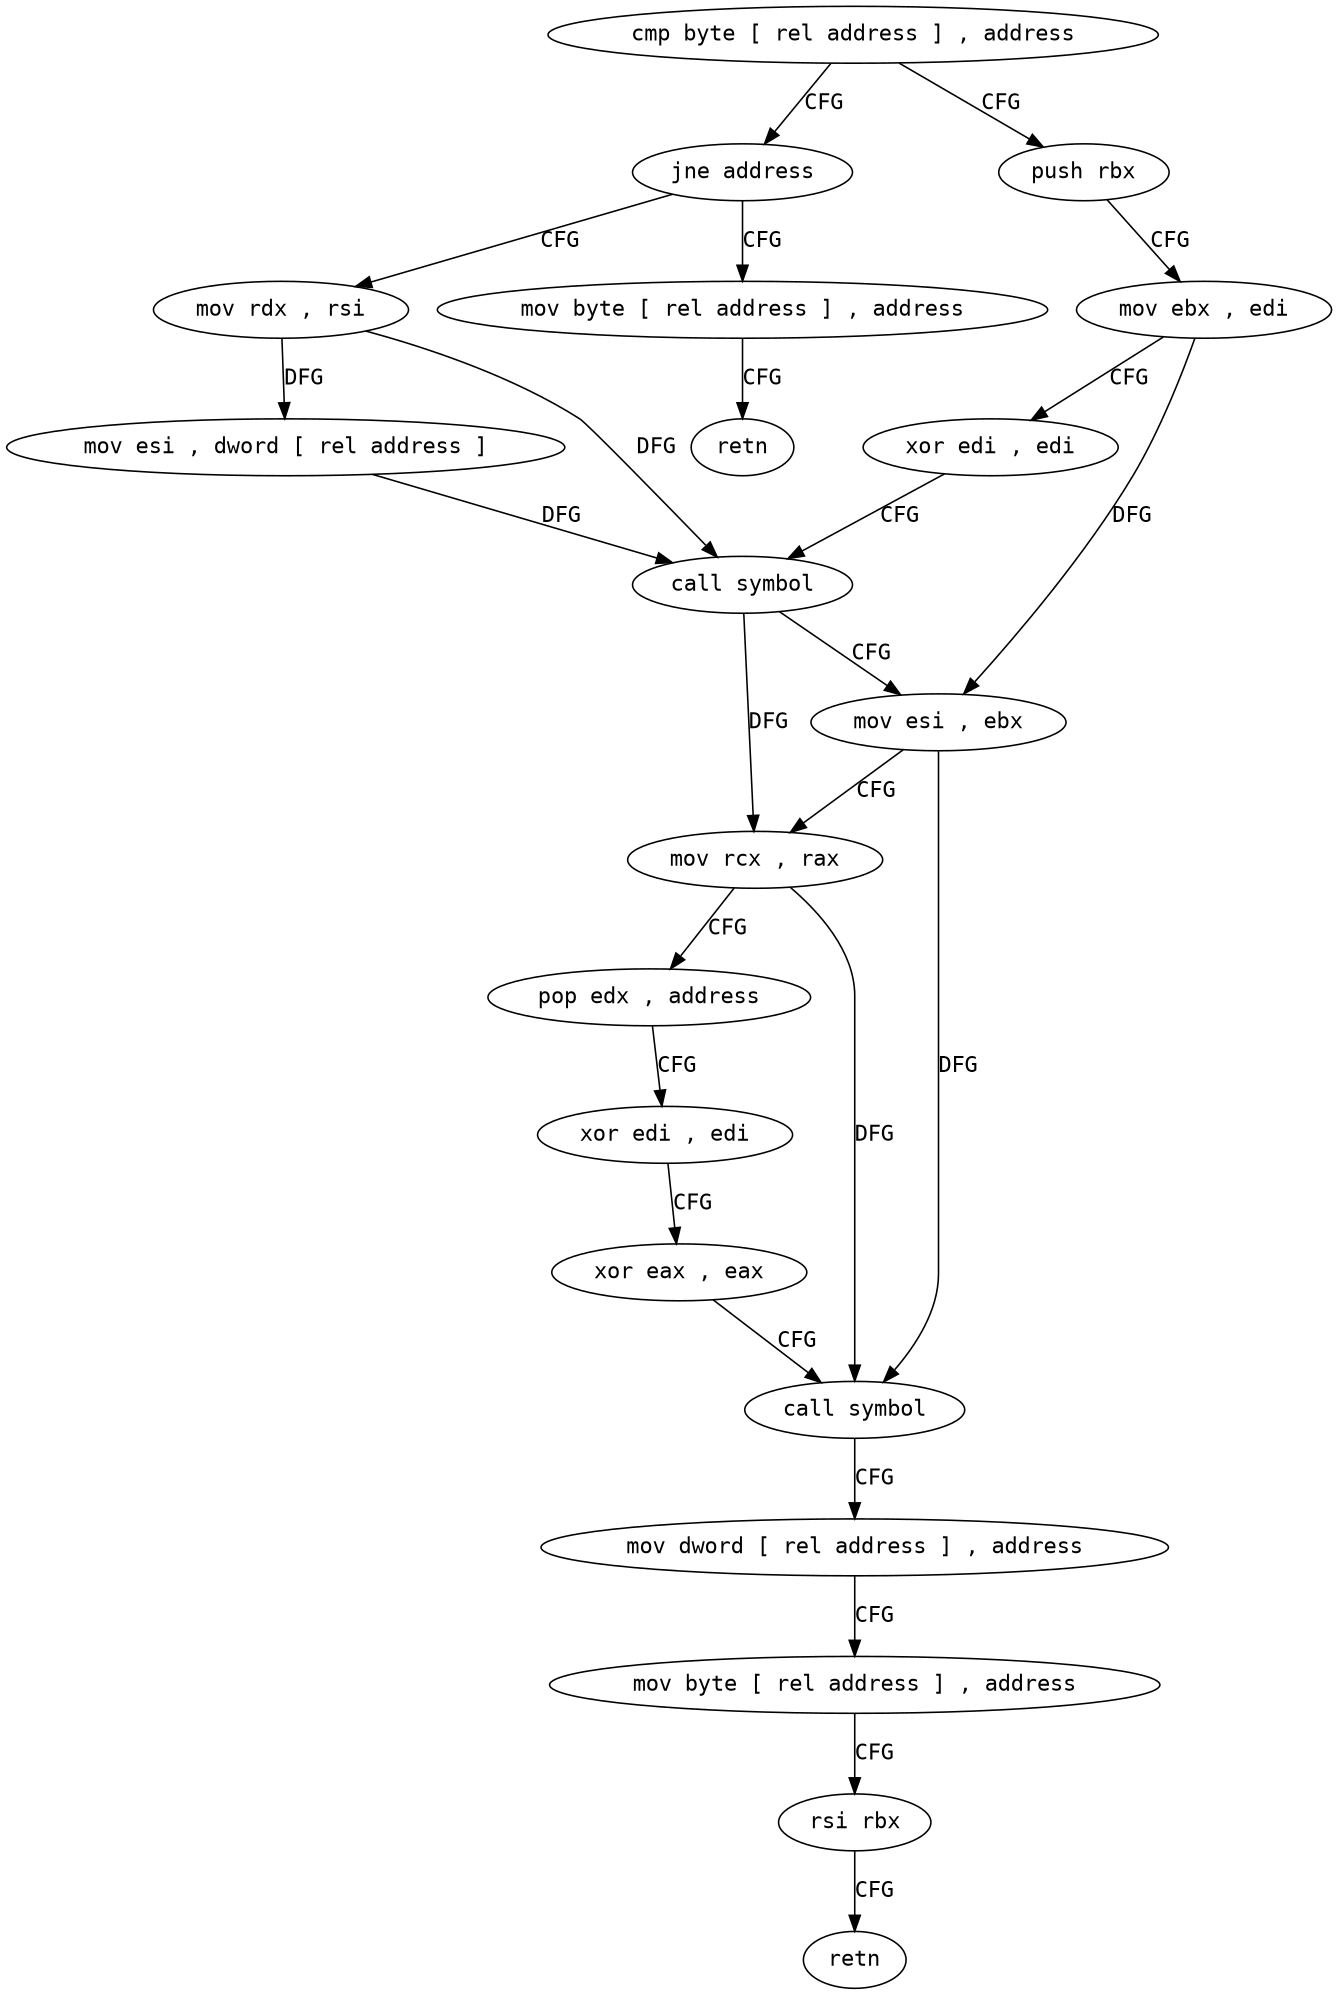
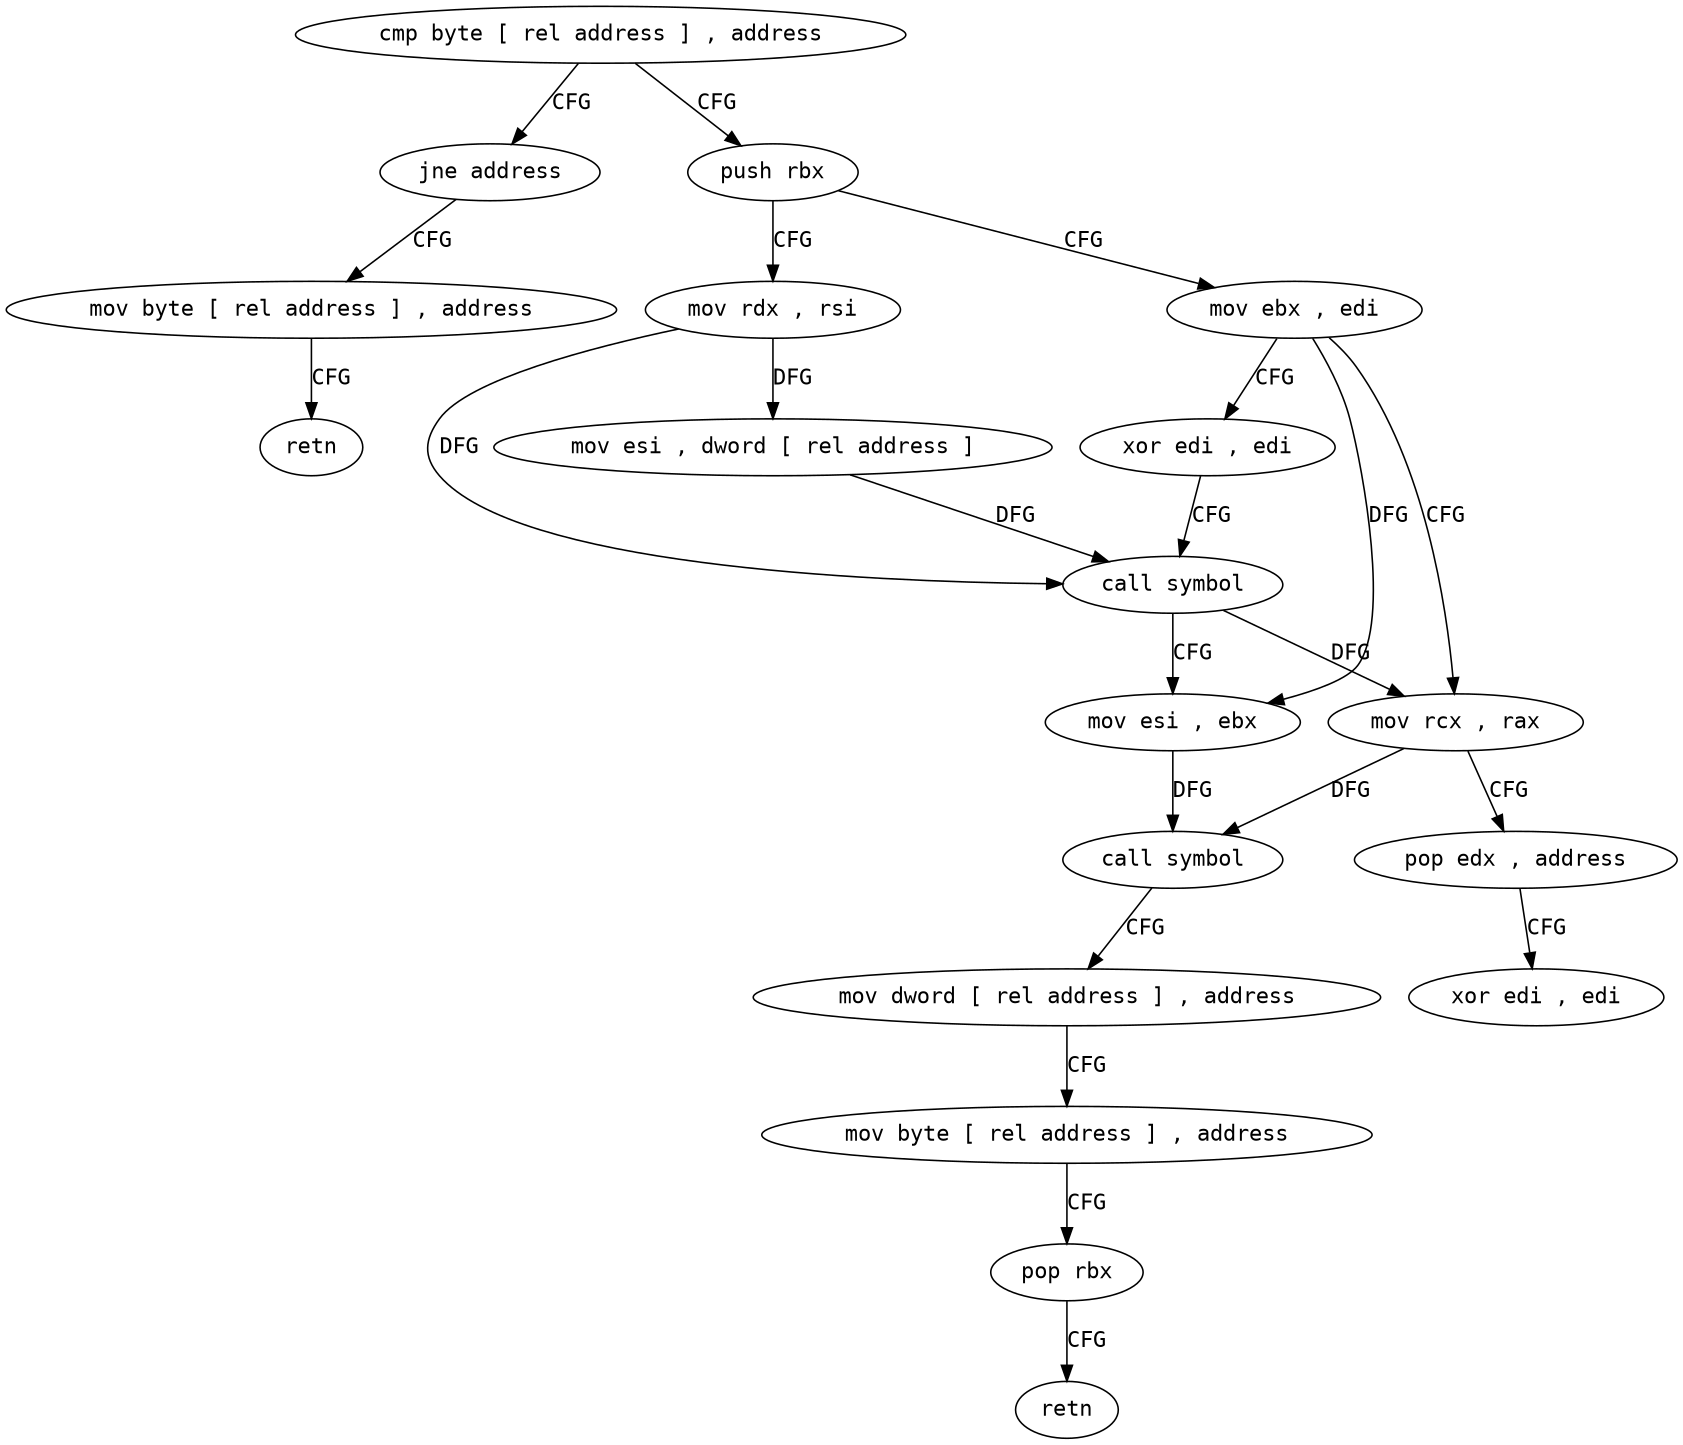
edge "jne address" -> "mov rdx , rsi": now "push rbx" -> "mov rdx , rsi"
edge "mov esi , ebx" -> "mov rcx , rax": now "mov ebx , edi" -> "mov rcx , rax"
node "xor eax , eax": removed
node "rsi rbx": label "rsi rbx" -> "pop rbx"
